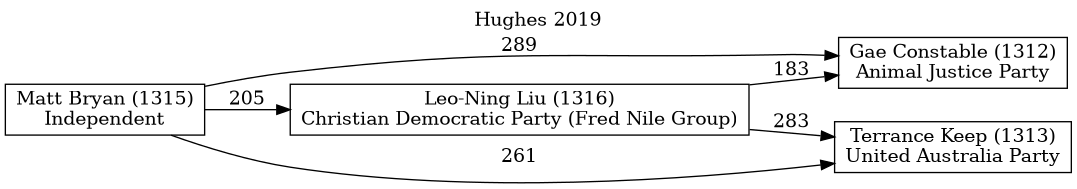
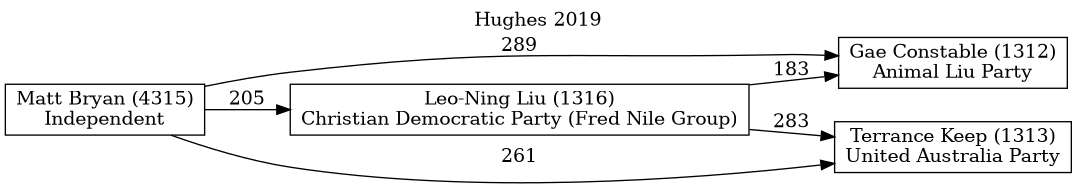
node "Gae Constable (1312) Animal Justice Party": label "Gae Constable (1312) Animal Justice Party" -> "Gae Constable (1312) Animal Liu Party"
node "Matt Bryan (1315) Independent": label "Matt Bryan (1315) Independent" -> "Matt Bryan (4315) Independent"
